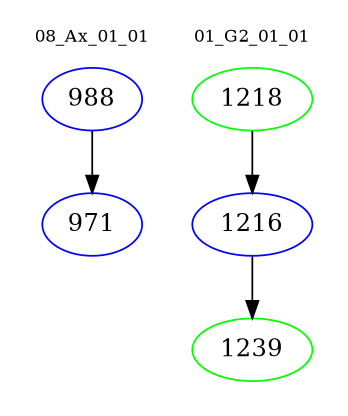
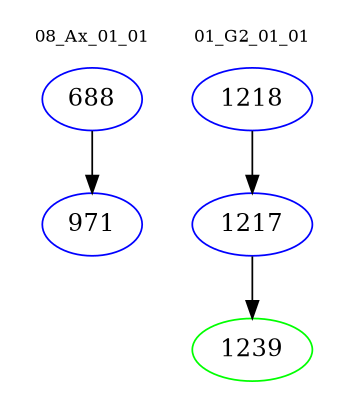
node "988": label "988" -> "688"
node "1218": color green -> blue
node "1216": label "1216" -> "1217"
